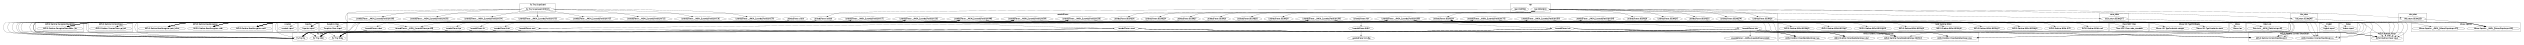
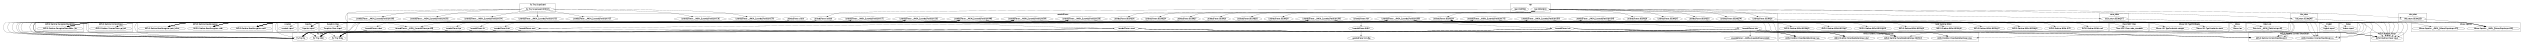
node "Lavanda2Parser::__ANON__[Lavanda2Parser.pm:723]": removed
edge "Lavanda2Parser::__ANON__[Lavanda2Parser.pm:303]" -> "ANTLR::Runtime::ParserRuleReturnScope::stop": now "Lavanda2Parser::__ANON__[Lavanda2Parser.pm:303]" -> "ANTLR::Runtime::Parser::input"
